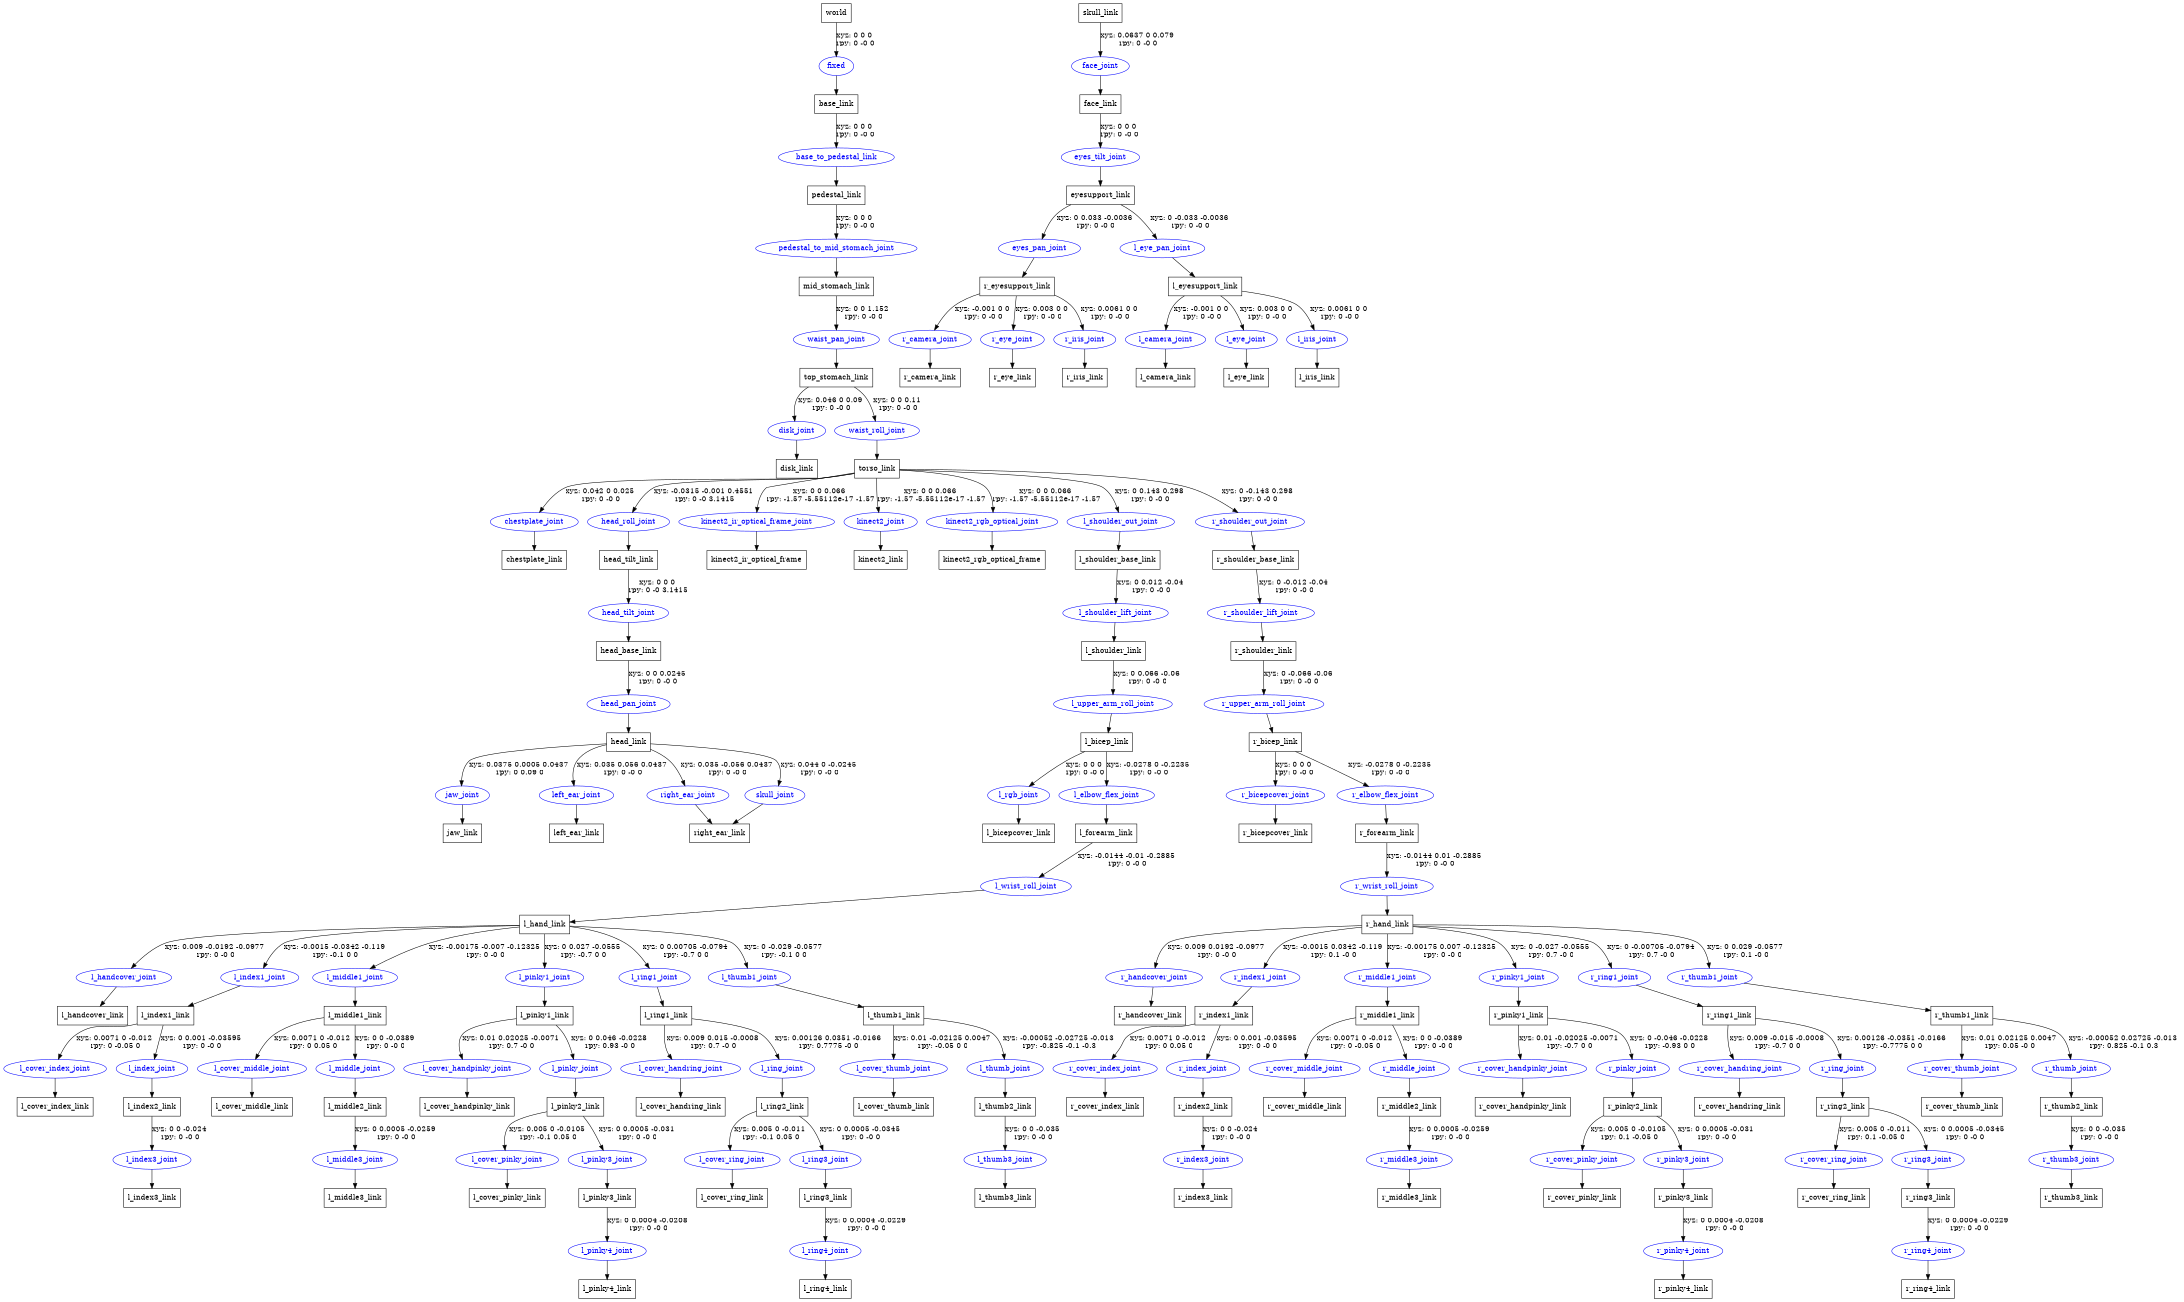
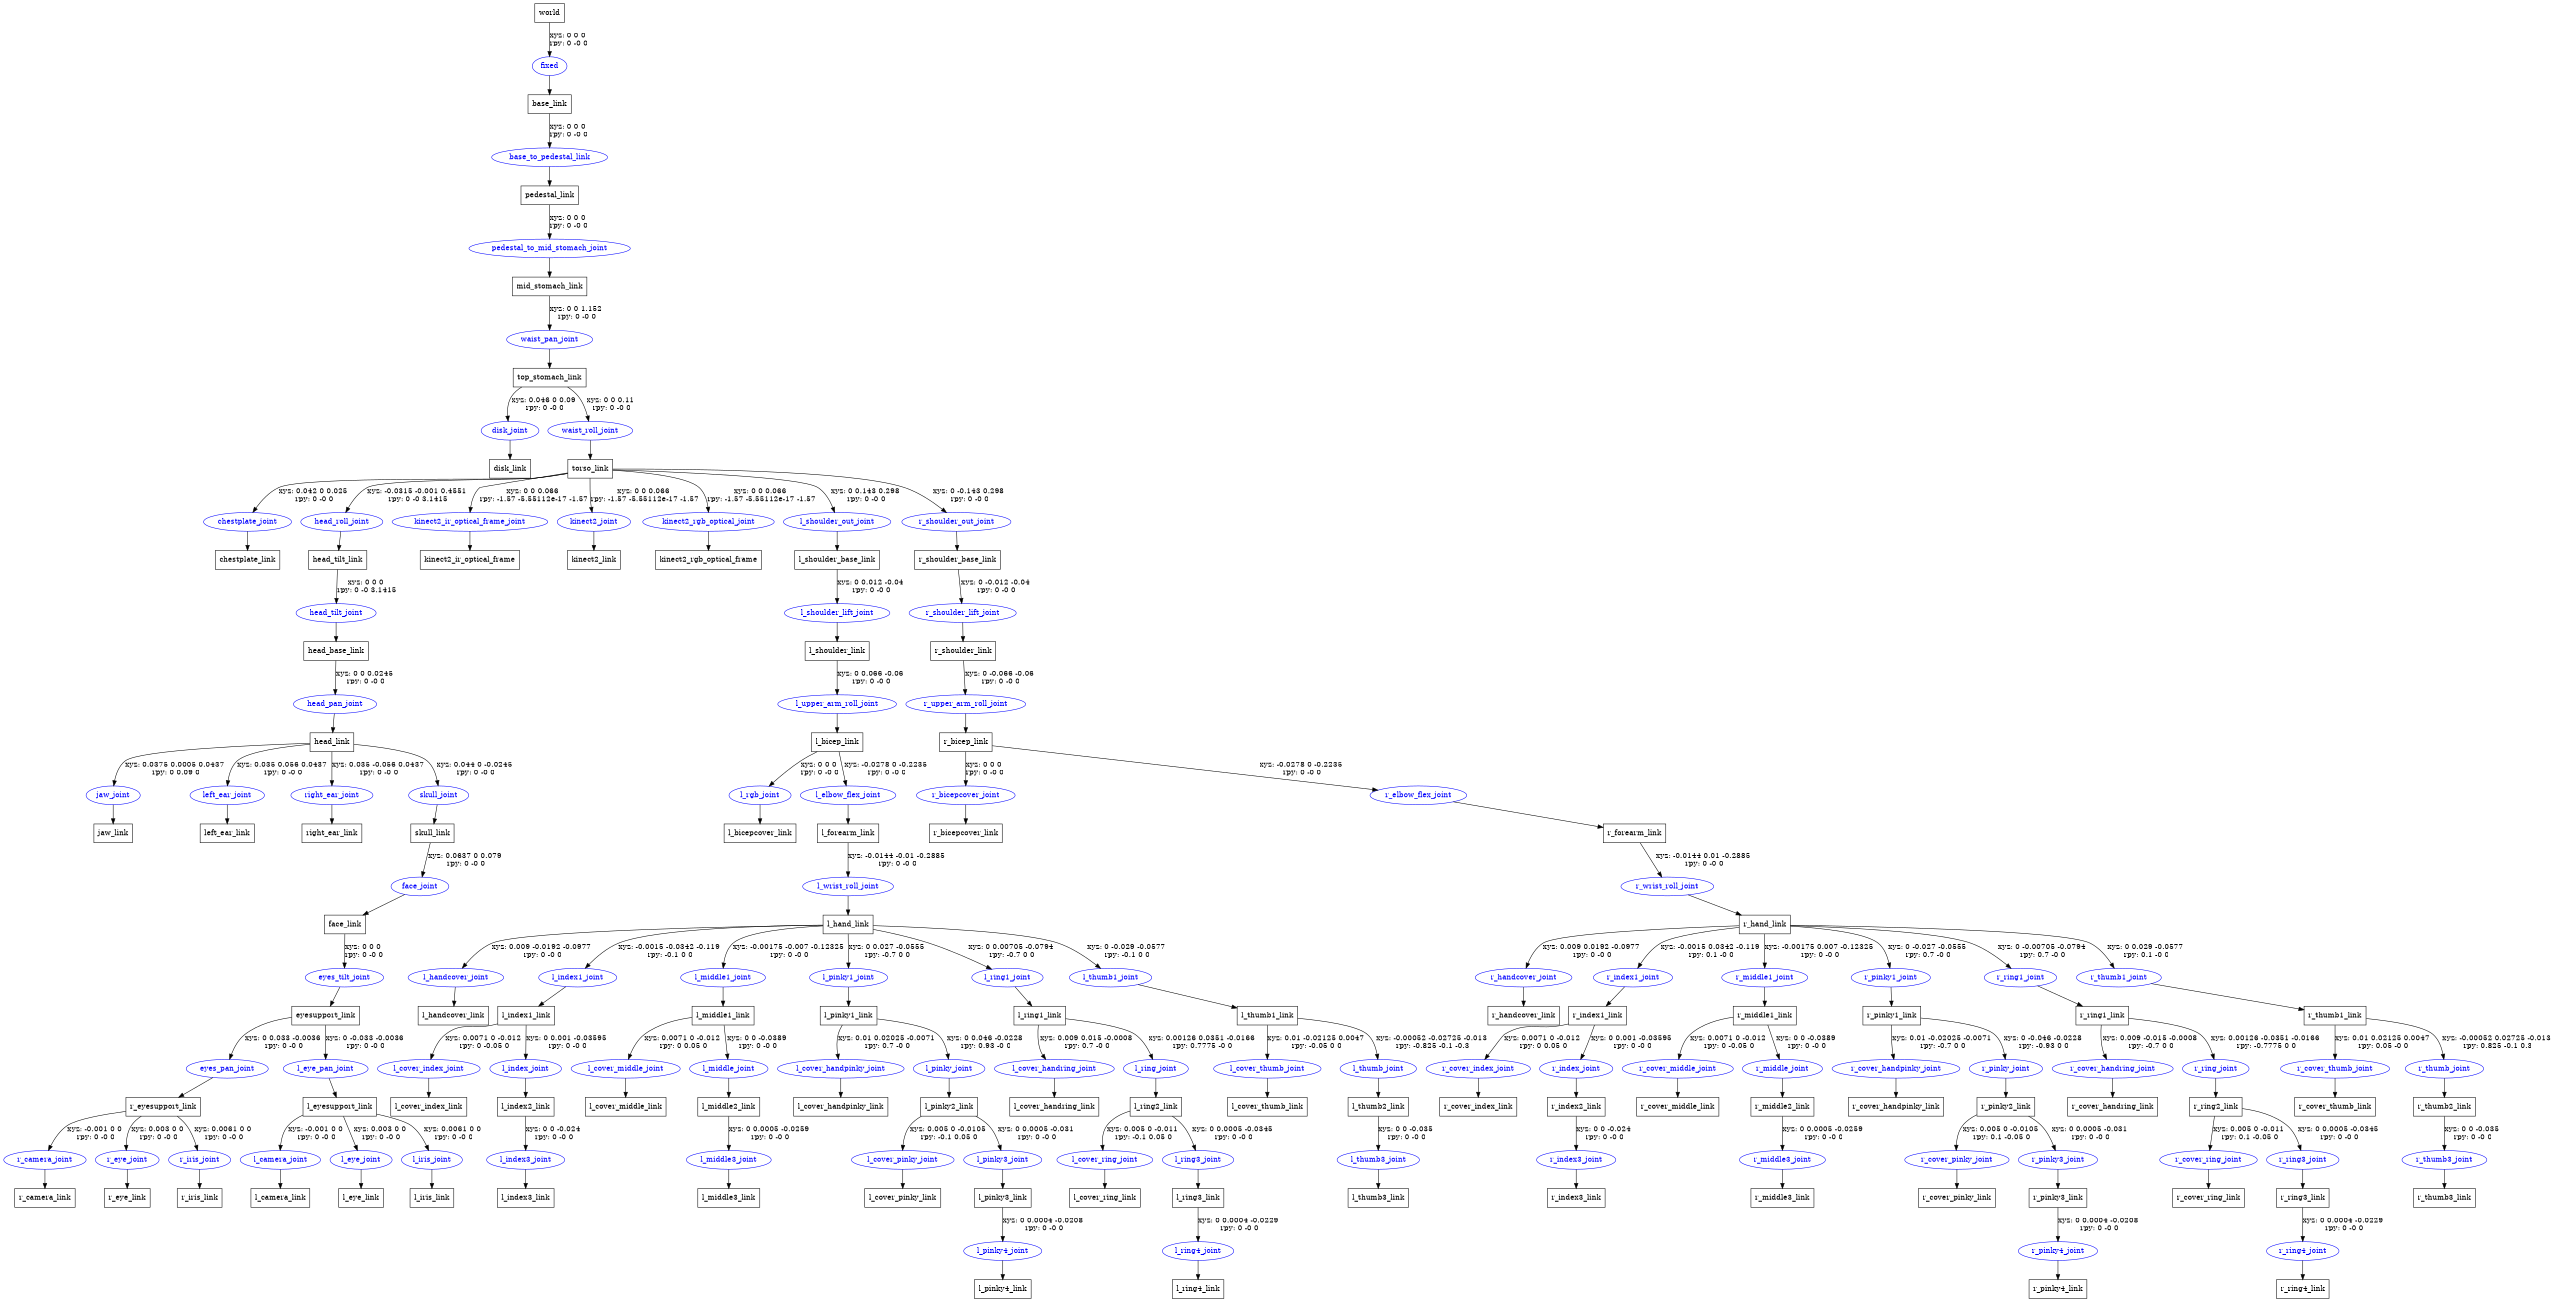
edge "skull_joint" -> "right_ear_link": now "skull_joint" -> "skull_link"
